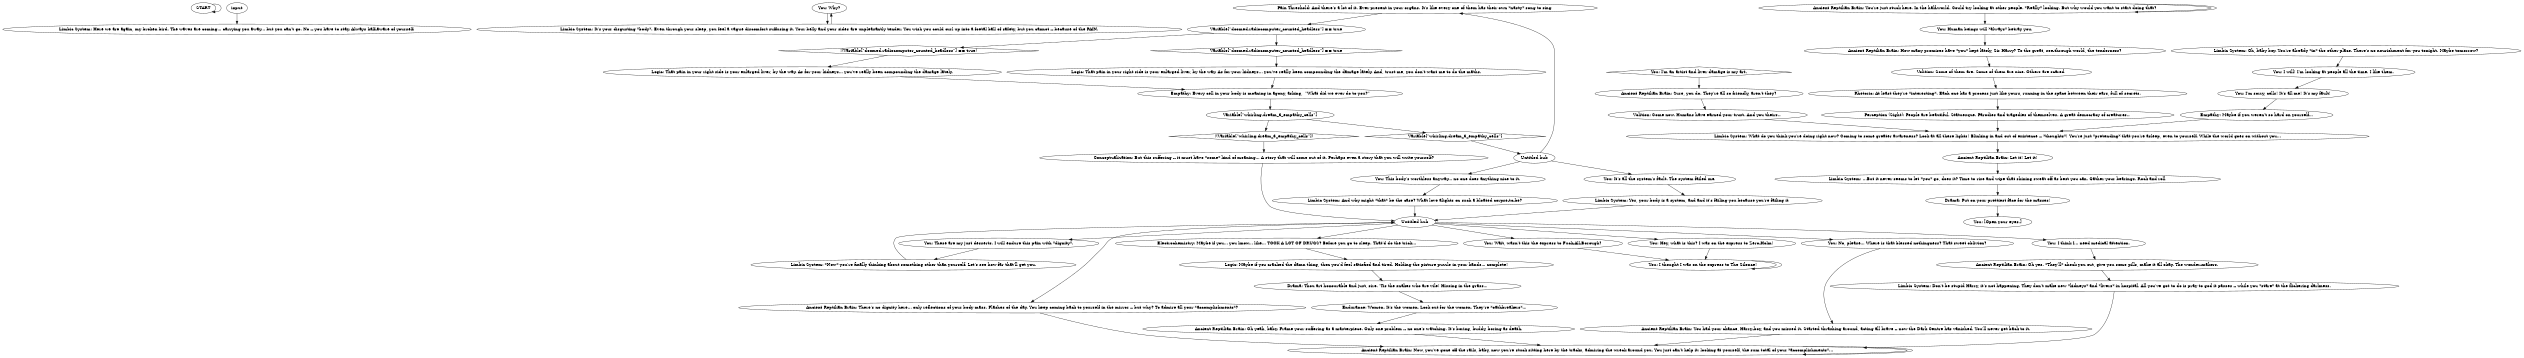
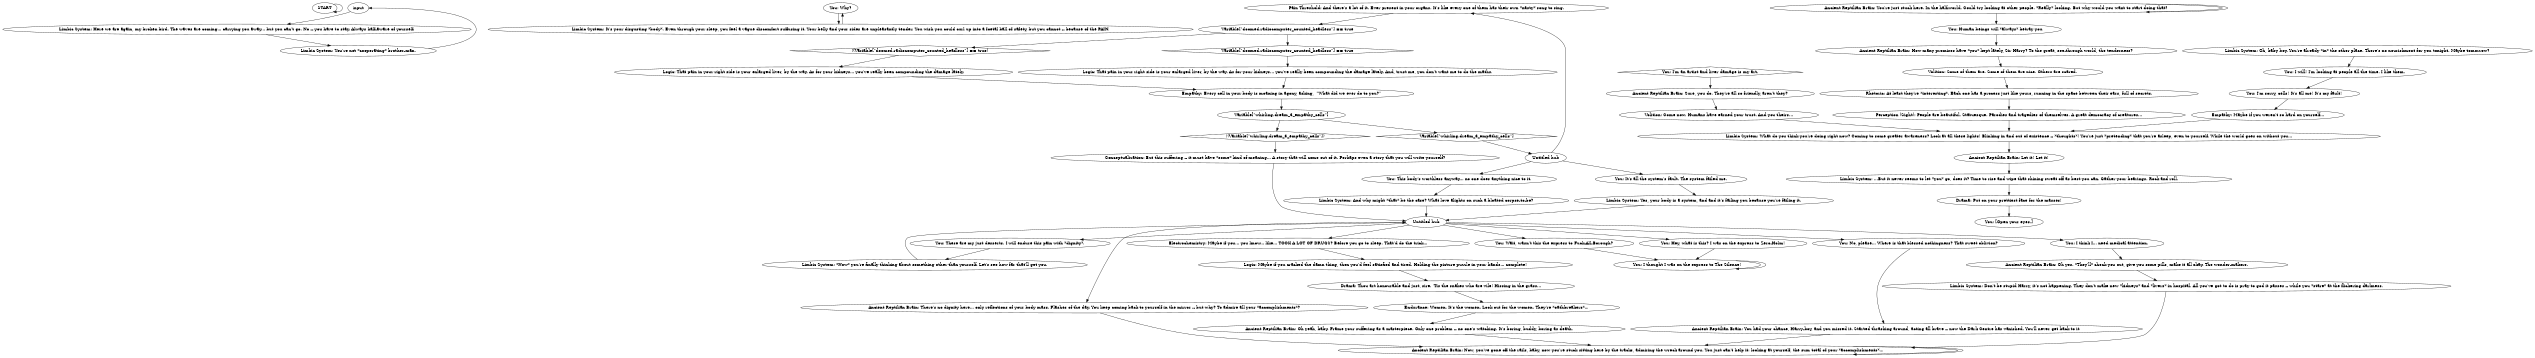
node "Limbic System: You're not *cooperating* brother-man.": added
